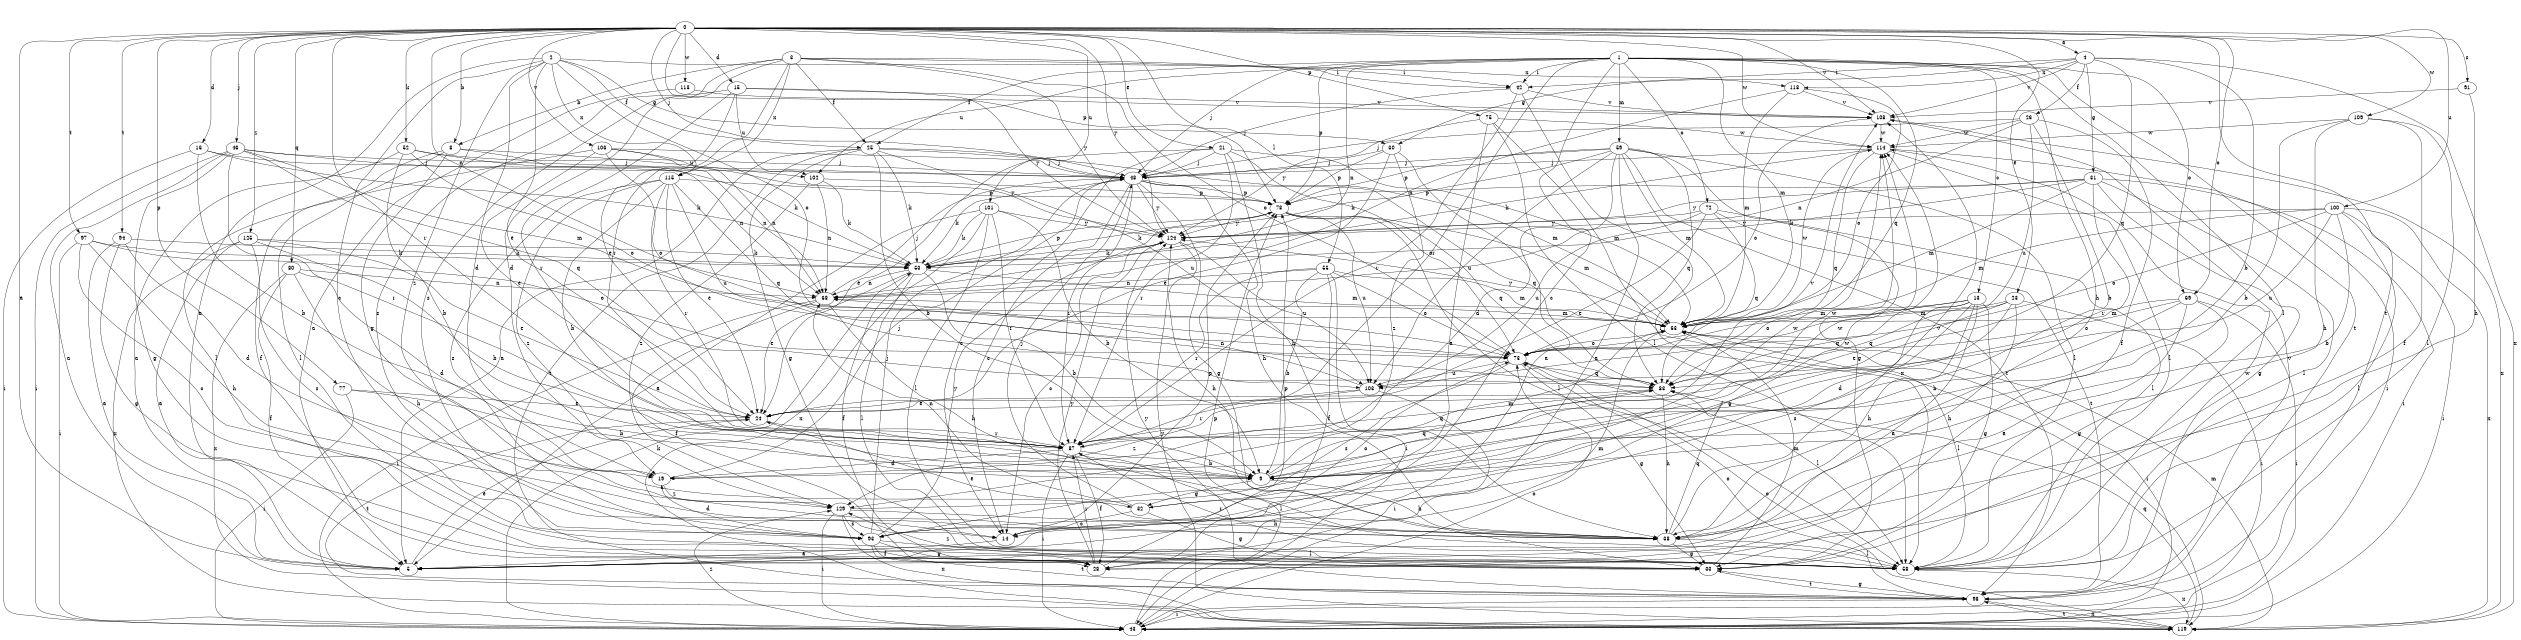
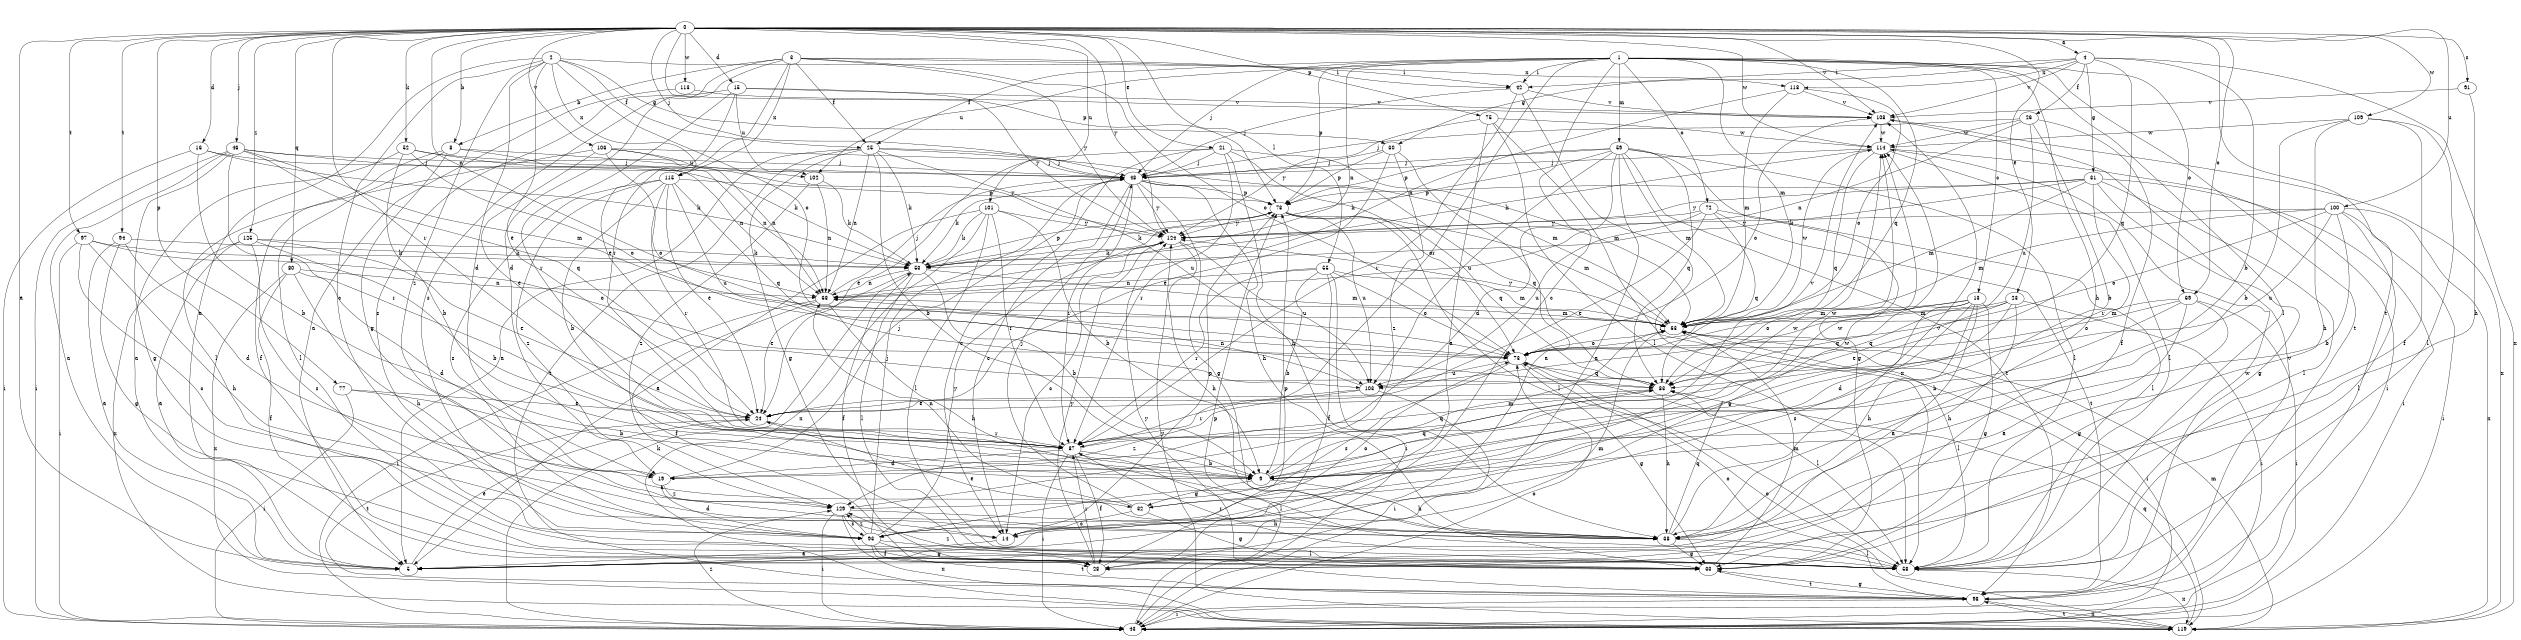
edge "102" -> "78": removed, label "p"
edge "25" -> "68": added, label "n"
edge "93" -> "129": added, label "z"
